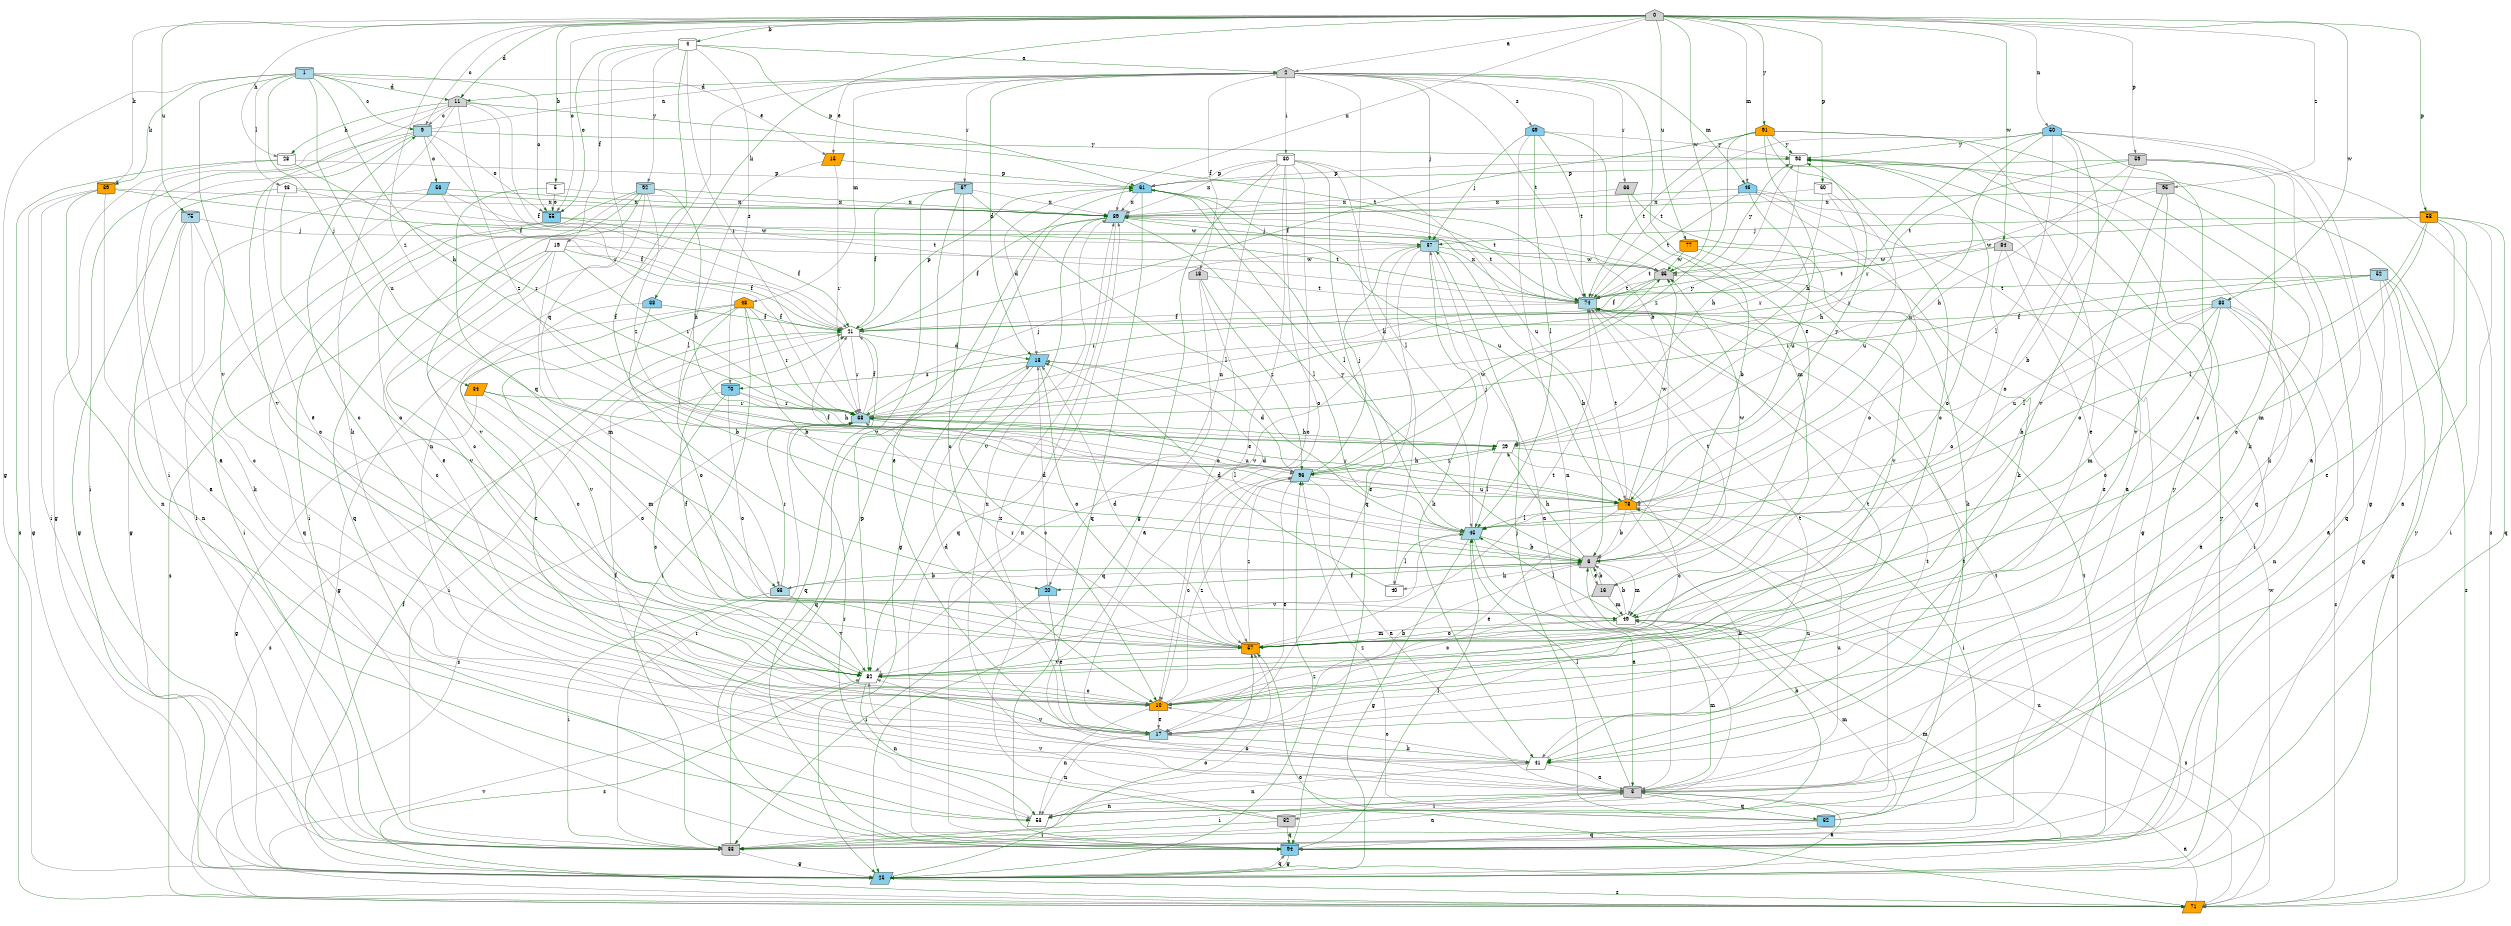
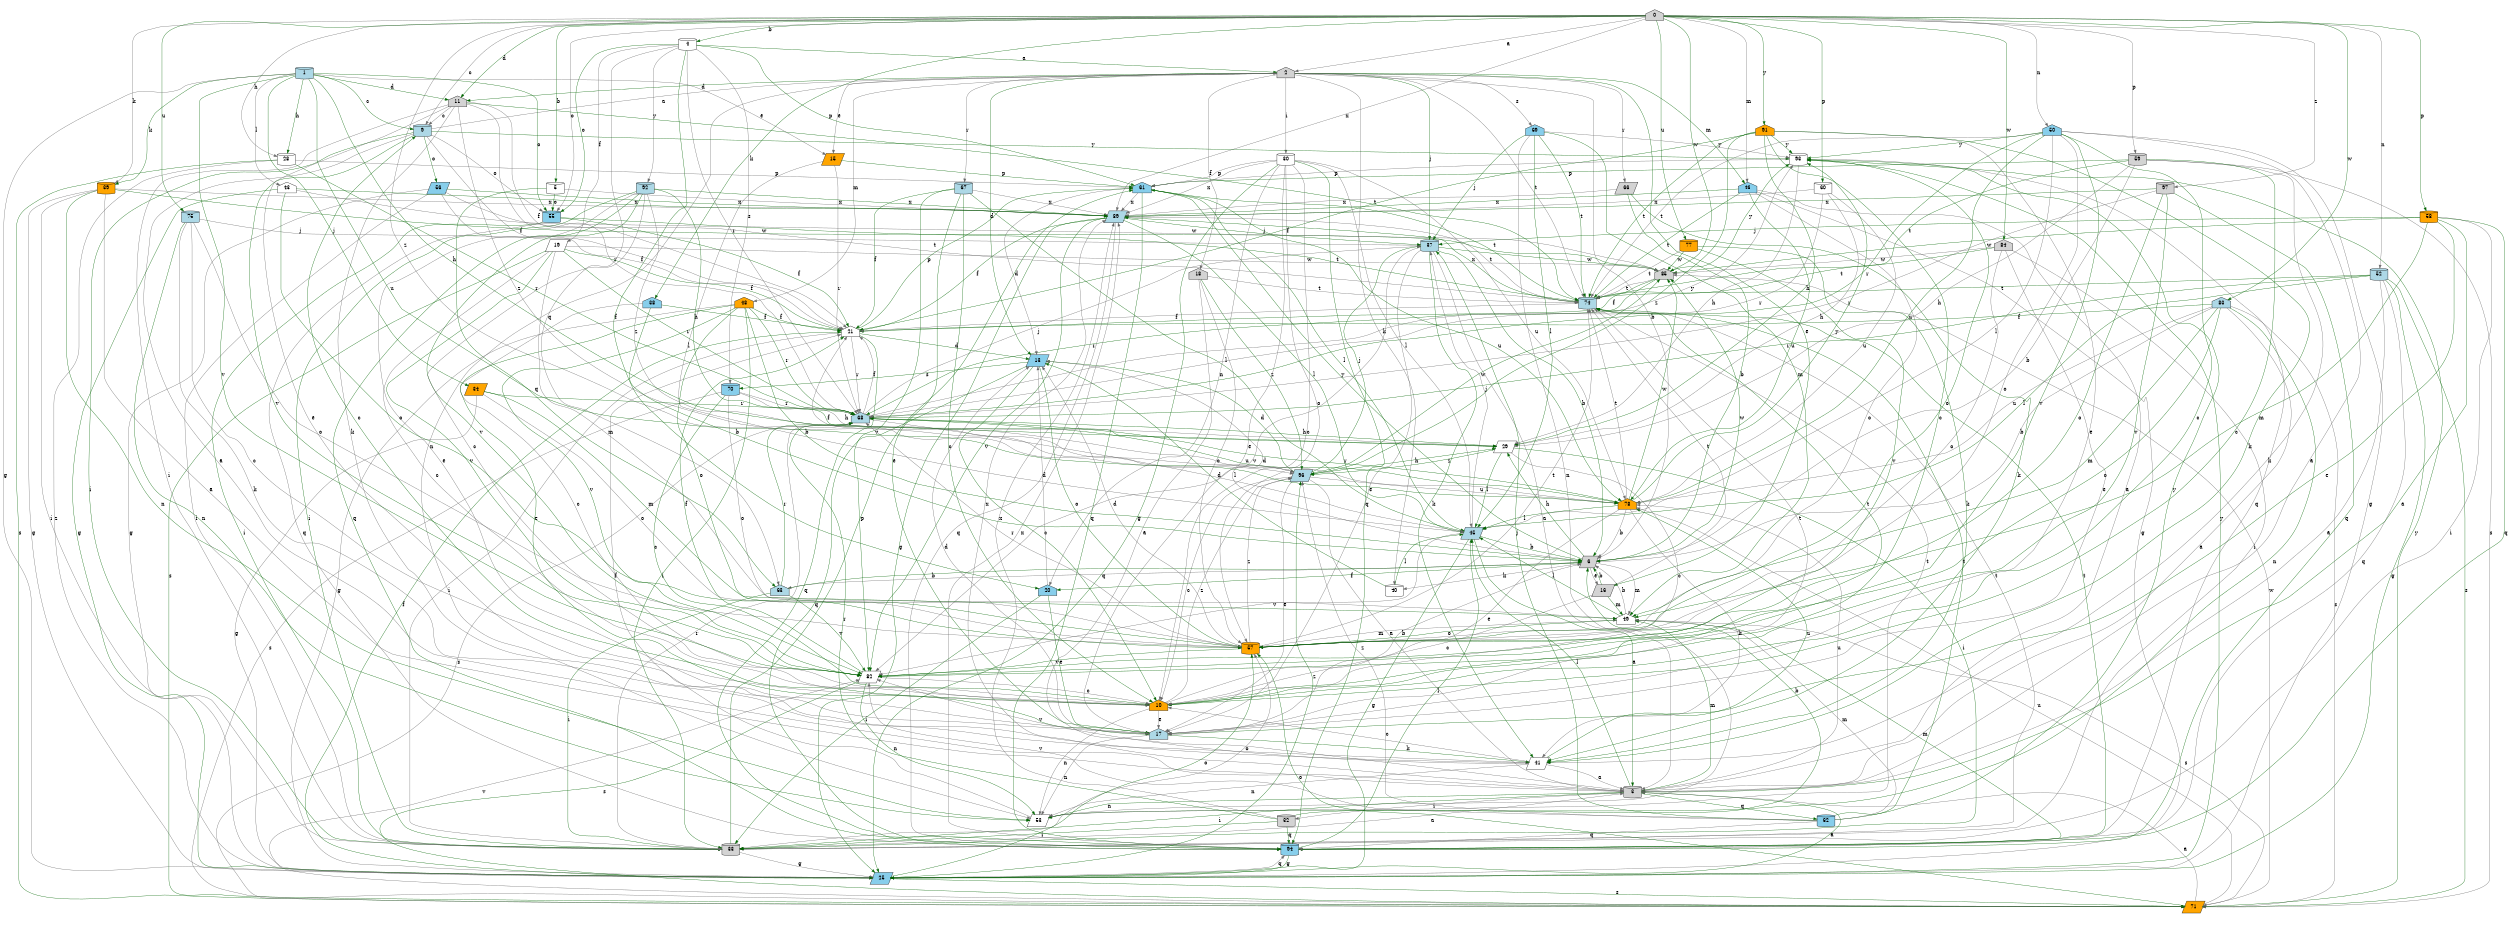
edge "0" -> "52": added, label "n"
edge "11" -> "28": now "1" -> "28"
node "95": label "95" -> "97"
edge "58" -> "45": removed, label "l"
edge "28" -> "25": label "g" -> "z"
